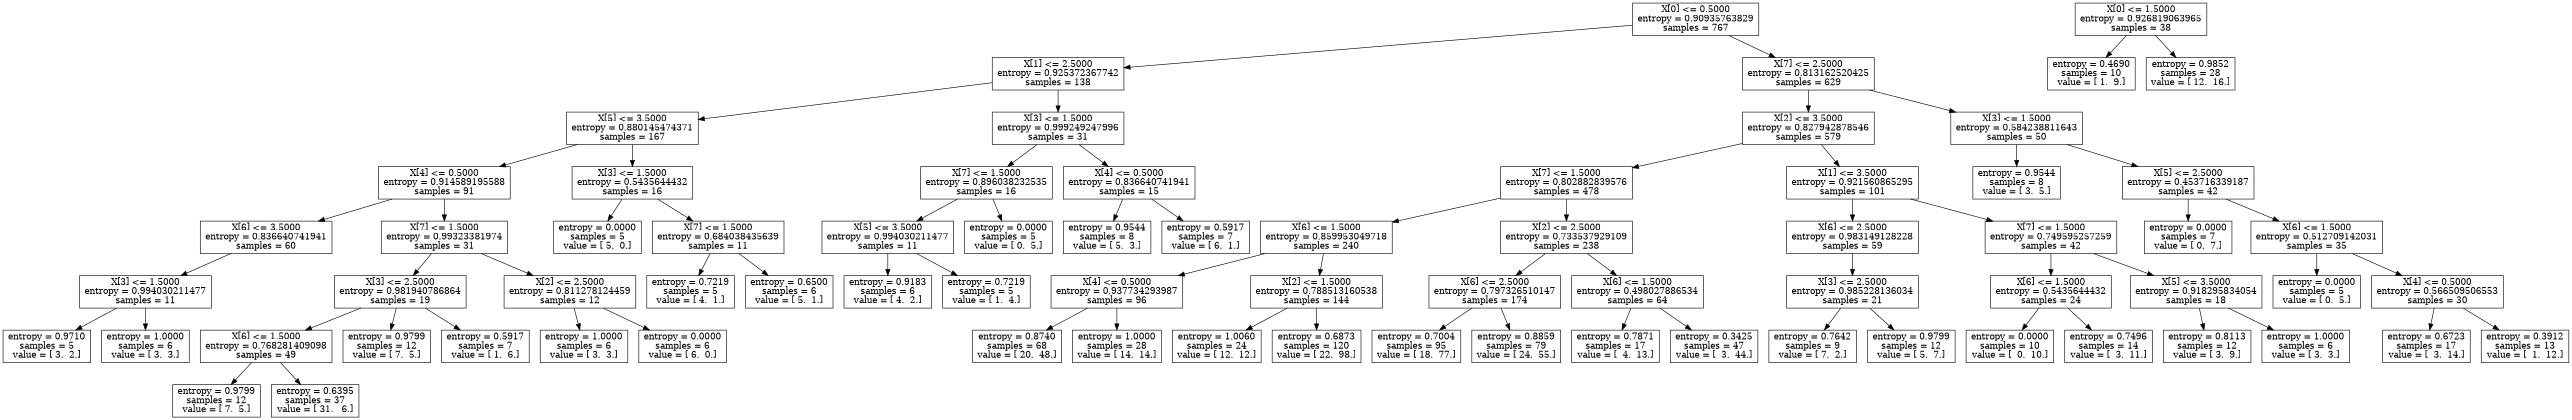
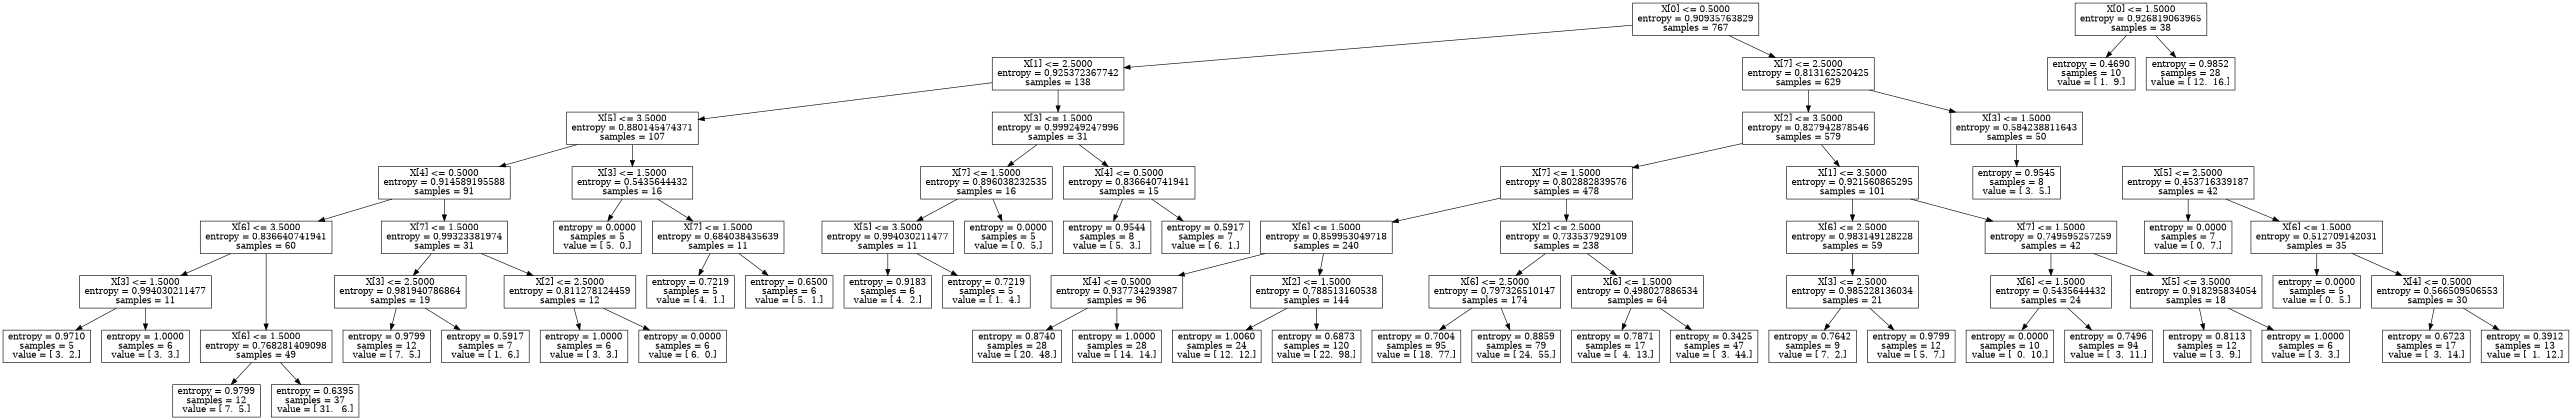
node "X[5] <= 3.5000 entropy = 0.880145474371 samples = 167": label "X[5] <= 3.5000 entropy = 0.880145474371 samples = 167" -> "X[5] <= 3.5000 entropy = 0.880145474371 samples = 107"
edge "X[3] <= 1.5000 entropy = 0.584238811643 samples = 50" -> "X[5] <= 2.5000 entropy = 0.453716339187 samples = 42": removed
node "entropy = 0.9544 samples = 8 value = [ 3.  5.]": label "entropy = 0.9544 samples = 8 value = [ 3.  5.]" -> "entropy = 0.9545 samples = 8 value = [ 3.  5.]"
edge "X[3] <= 2.5000 entropy = 0.981940786864 samples = 19" -> "X[6] <= 1.5000 entropy = 0.768281409098 samples = 49": now "X[6] <= 3.5000 entropy = 0.836640741941 samples = 60" -> "X[6] <= 1.5000 entropy = 0.768281409098 samples = 49"
node "entropy = 0.8740 samples = 68 value = [ 20.  48.]": label "entropy = 0.8740 samples = 68 value = [ 20.  48.]" -> "entropy = 0.8740 samples = 28 value = [ 20.  48.]"
node "entropy = 0.7496 samples = 14 value = [  3.  11.]": label "entropy = 0.7496 samples = 14 value = [  3.  11.]" -> "entropy = 0.7496 samples = 94 value = [  3.  11.]"
